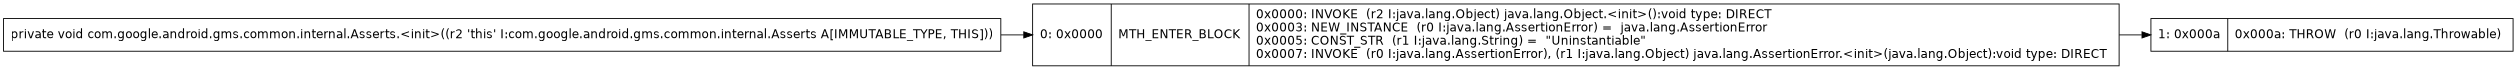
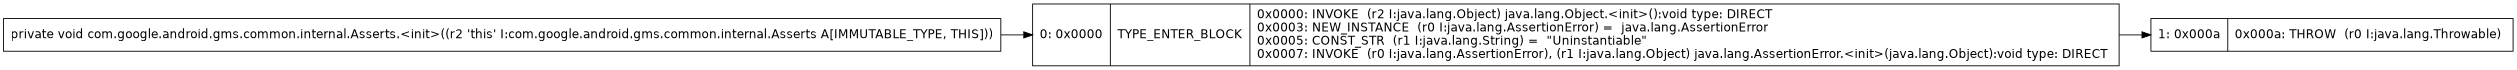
node "0: 0x0000": text "MTH_ENTER_BLOCK" -> "TYPE_ENTER_BLOCK"
